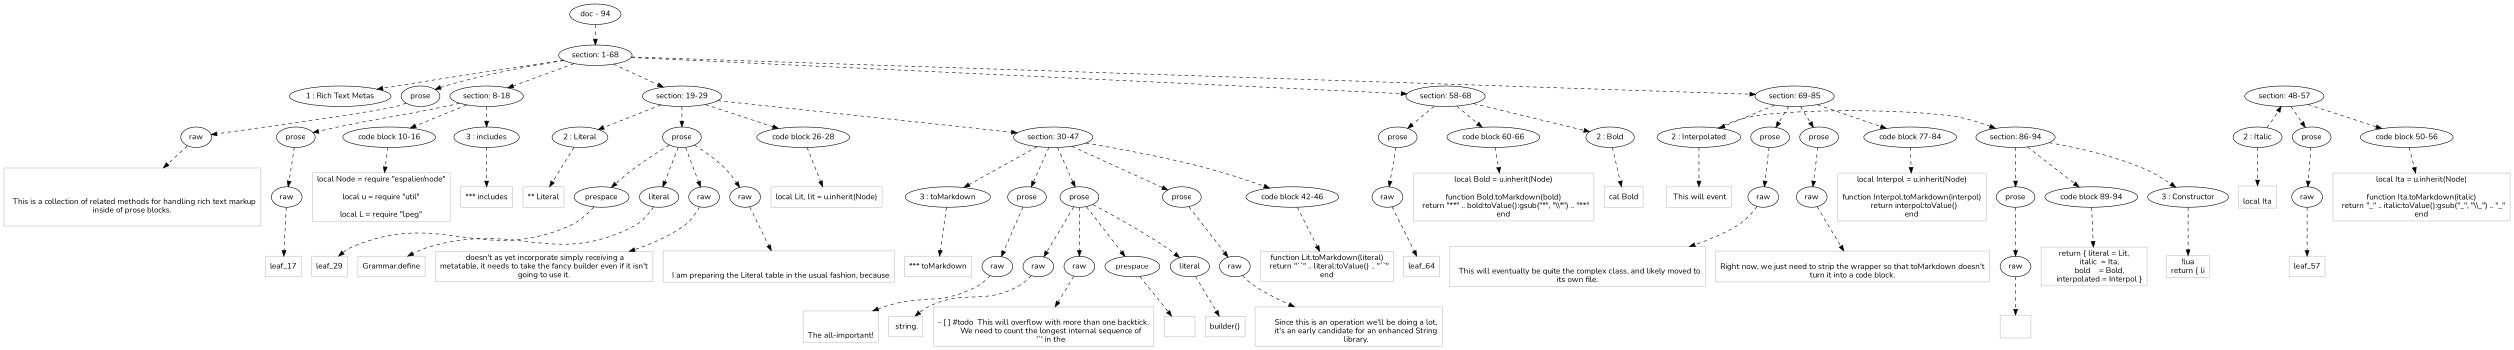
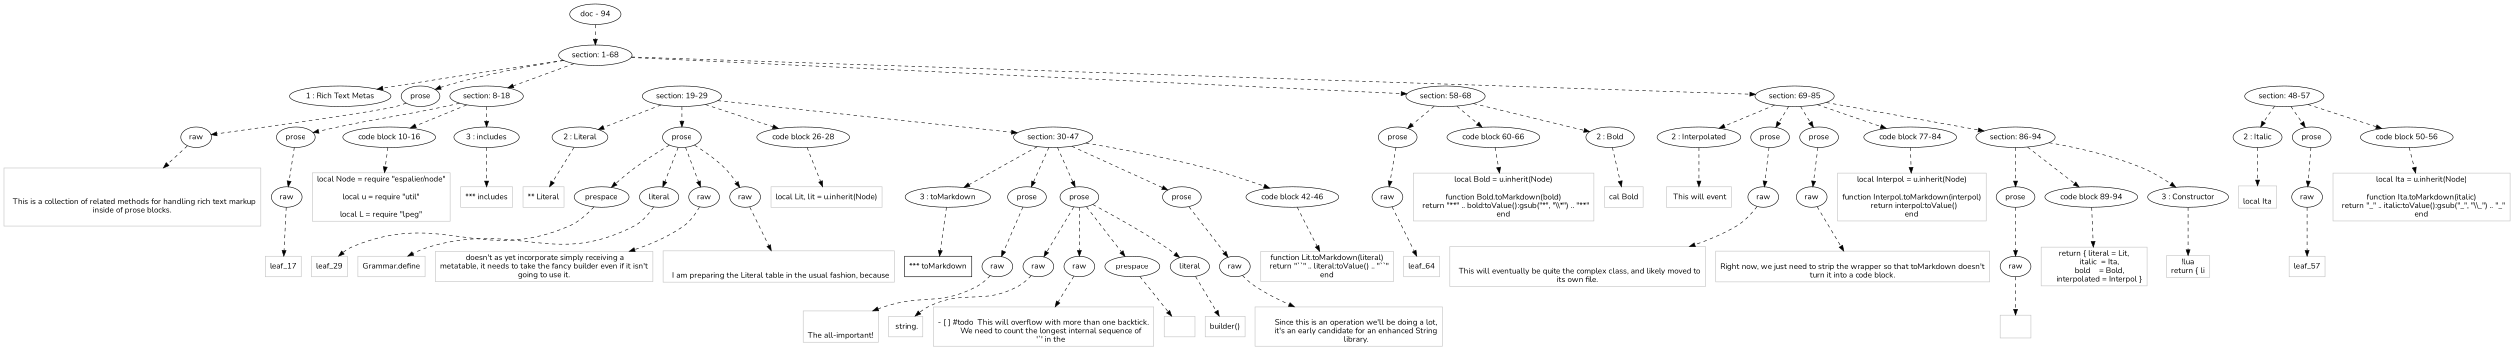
edge "section: 1-68" -> "section: 19-29": removed
edge "2 : Interpolated" -> "section: 86-94": now "section: 69-85" -> "section: 86-94"
edge "2 : Italic" -> "section: 48-57": reversed
node "*** toMarkdown": color Gray -> black
